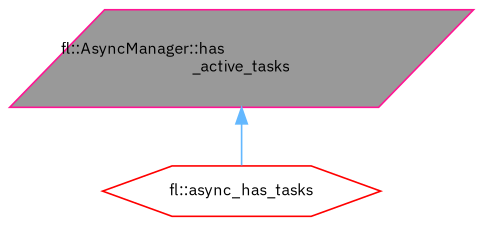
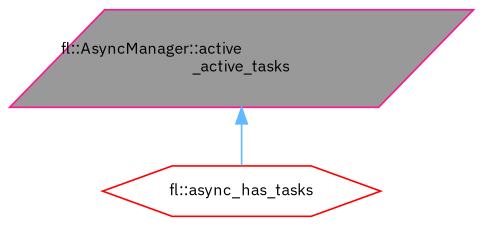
node "fl::AsyncManager::has _active_tasks": label "fl::AsyncManager::has _active_tasks" -> "fl::AsyncManager::active _active_tasks"
